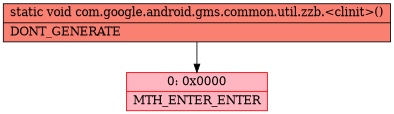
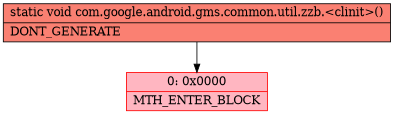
node "0: 0x0000": text "MTH_ENTER_ENTER" -> "MTH_ENTER_BLOCK"
